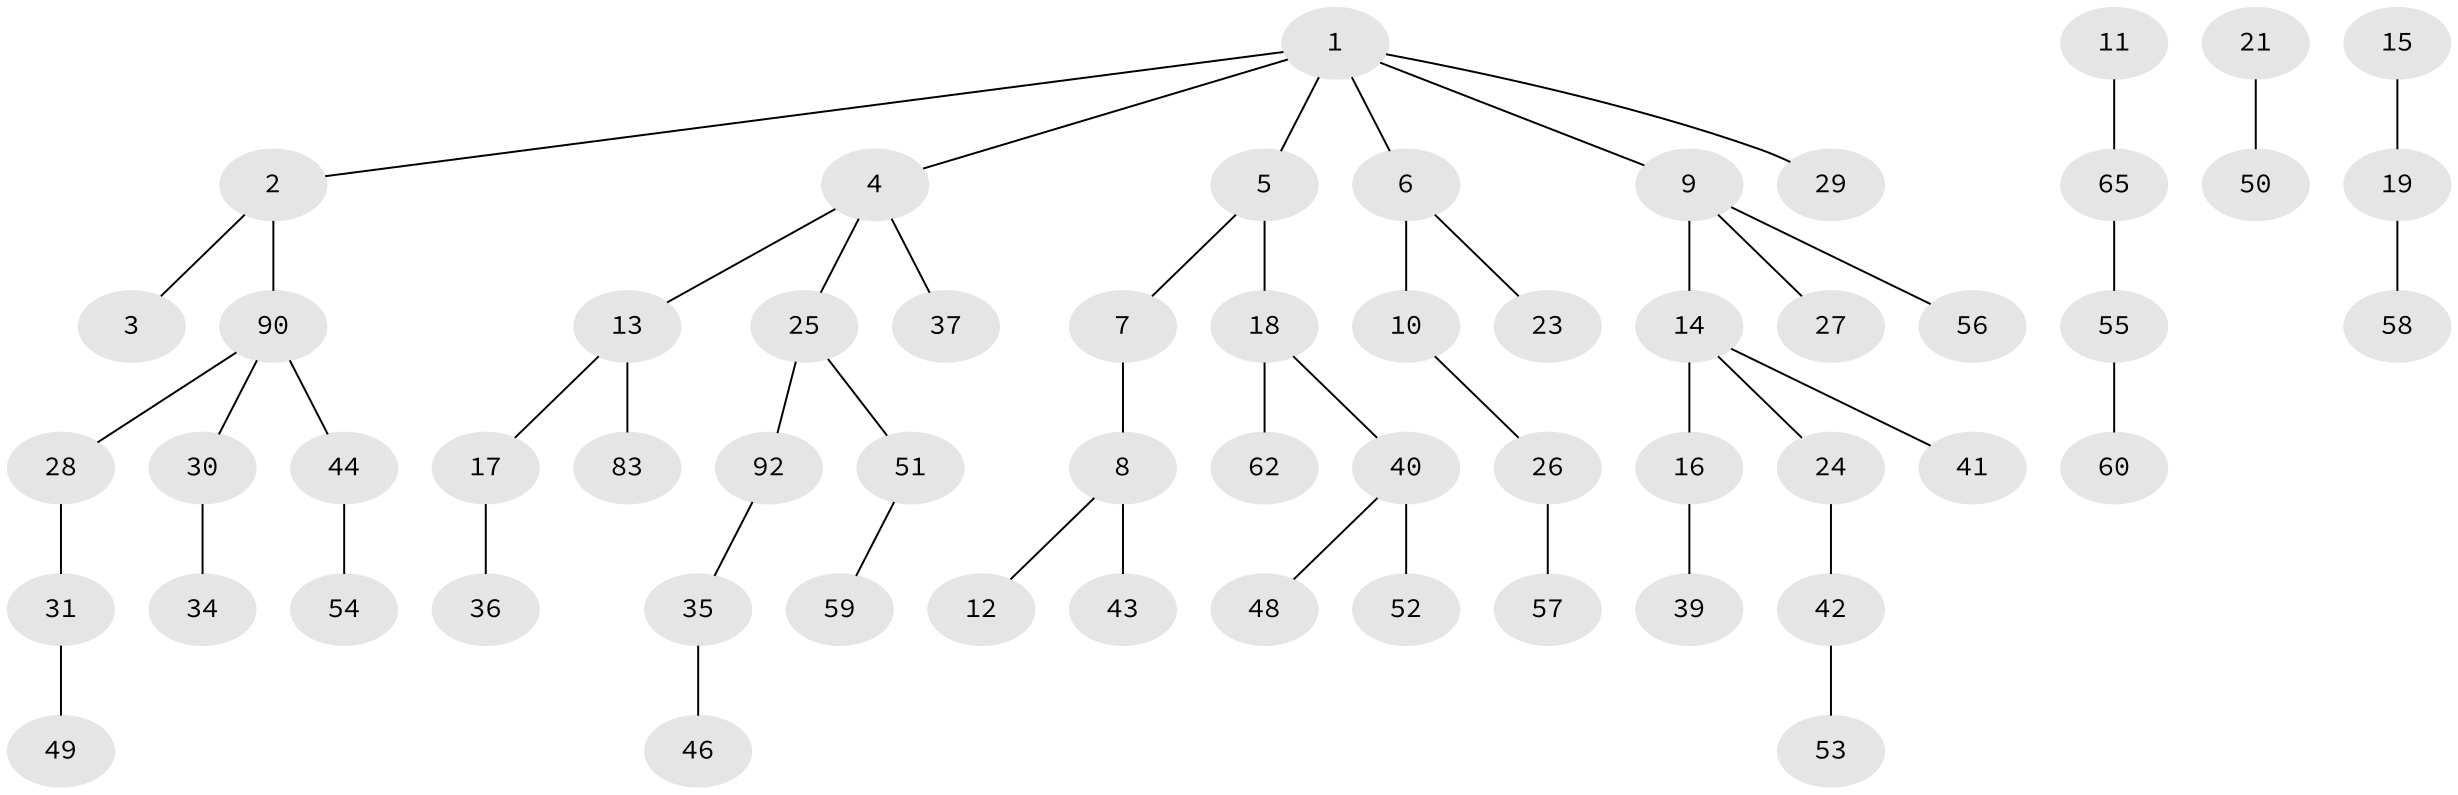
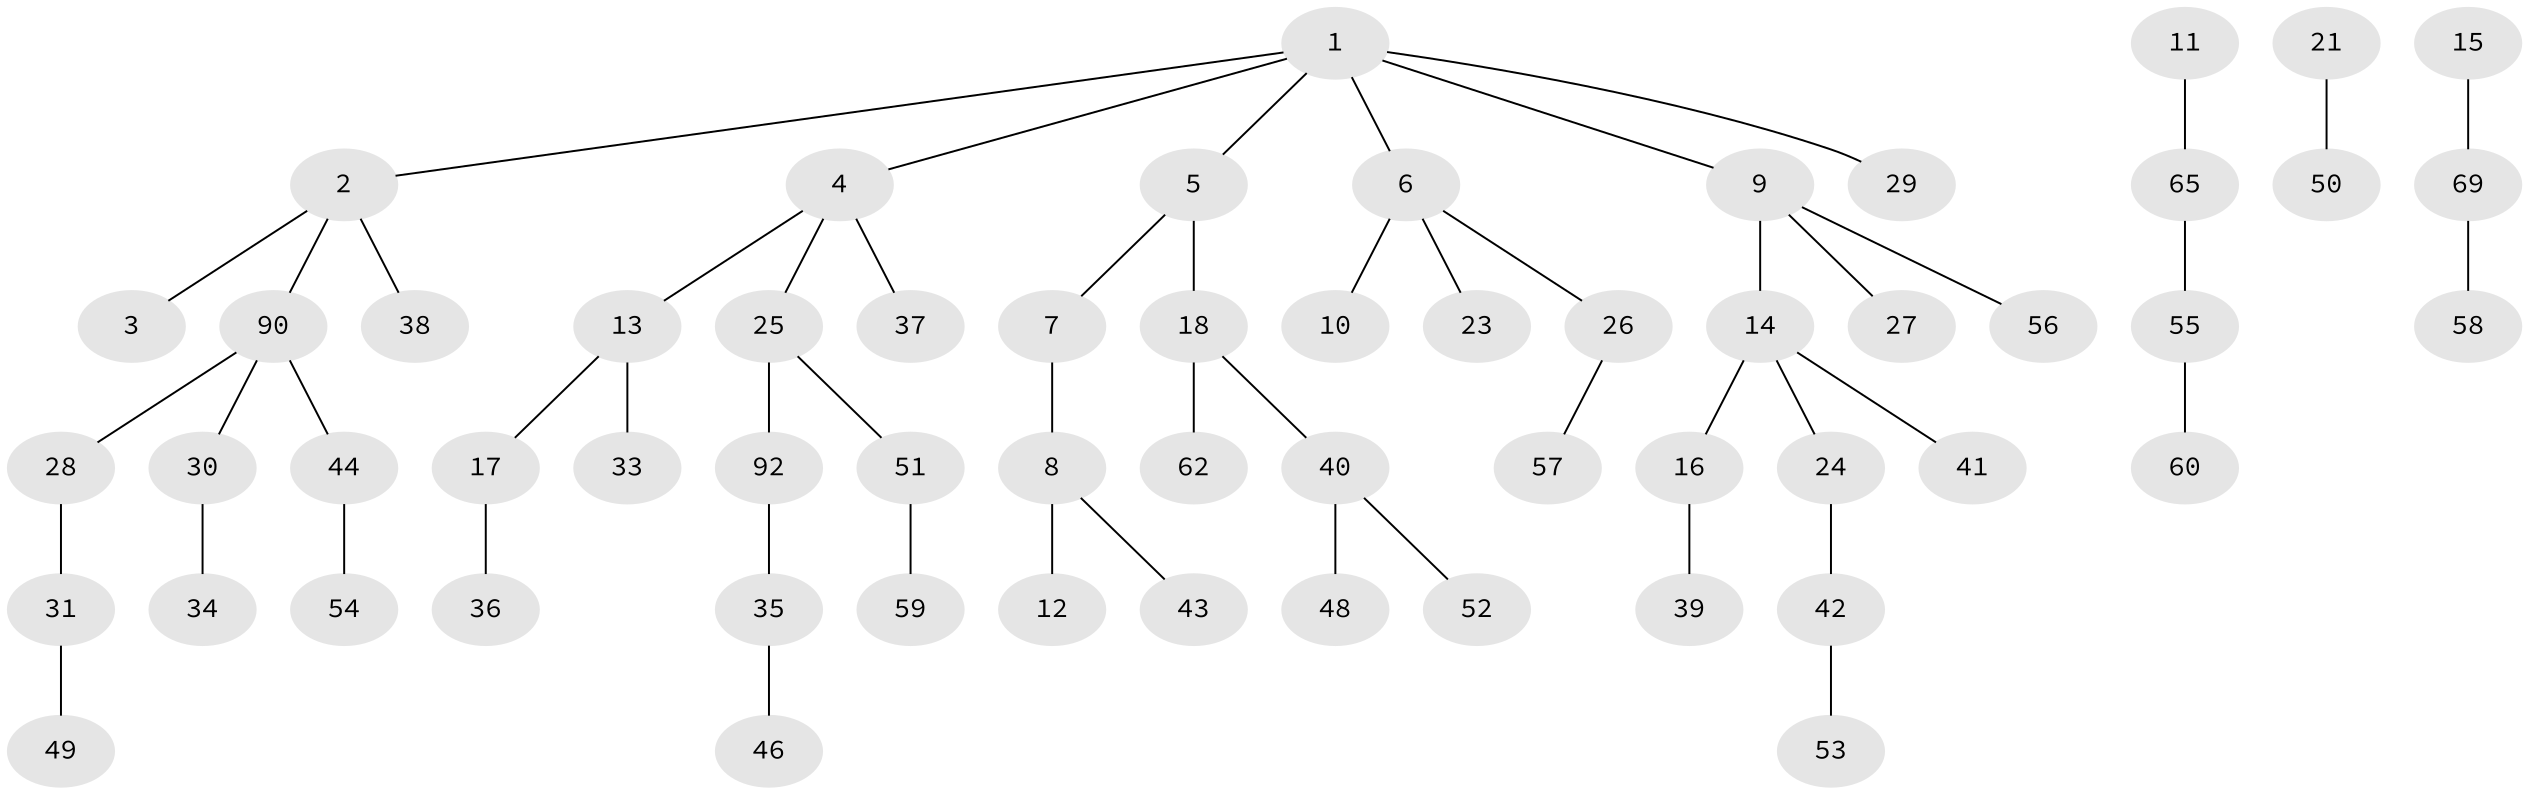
node "19": label "19" -> "69"
node "38": added
edge "10" -- "26": now "6" -- "26"
node "83": label "83" -> "33"
